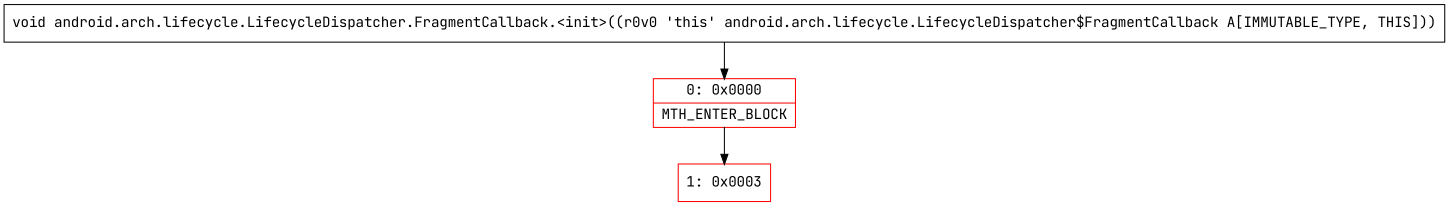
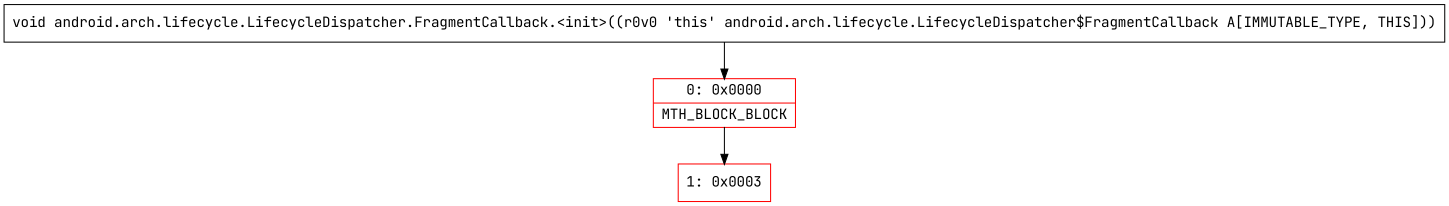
node "0: 0x0000": text "MTH_ENTER_BLOCK" -> "MTH_BLOCK_BLOCK"
